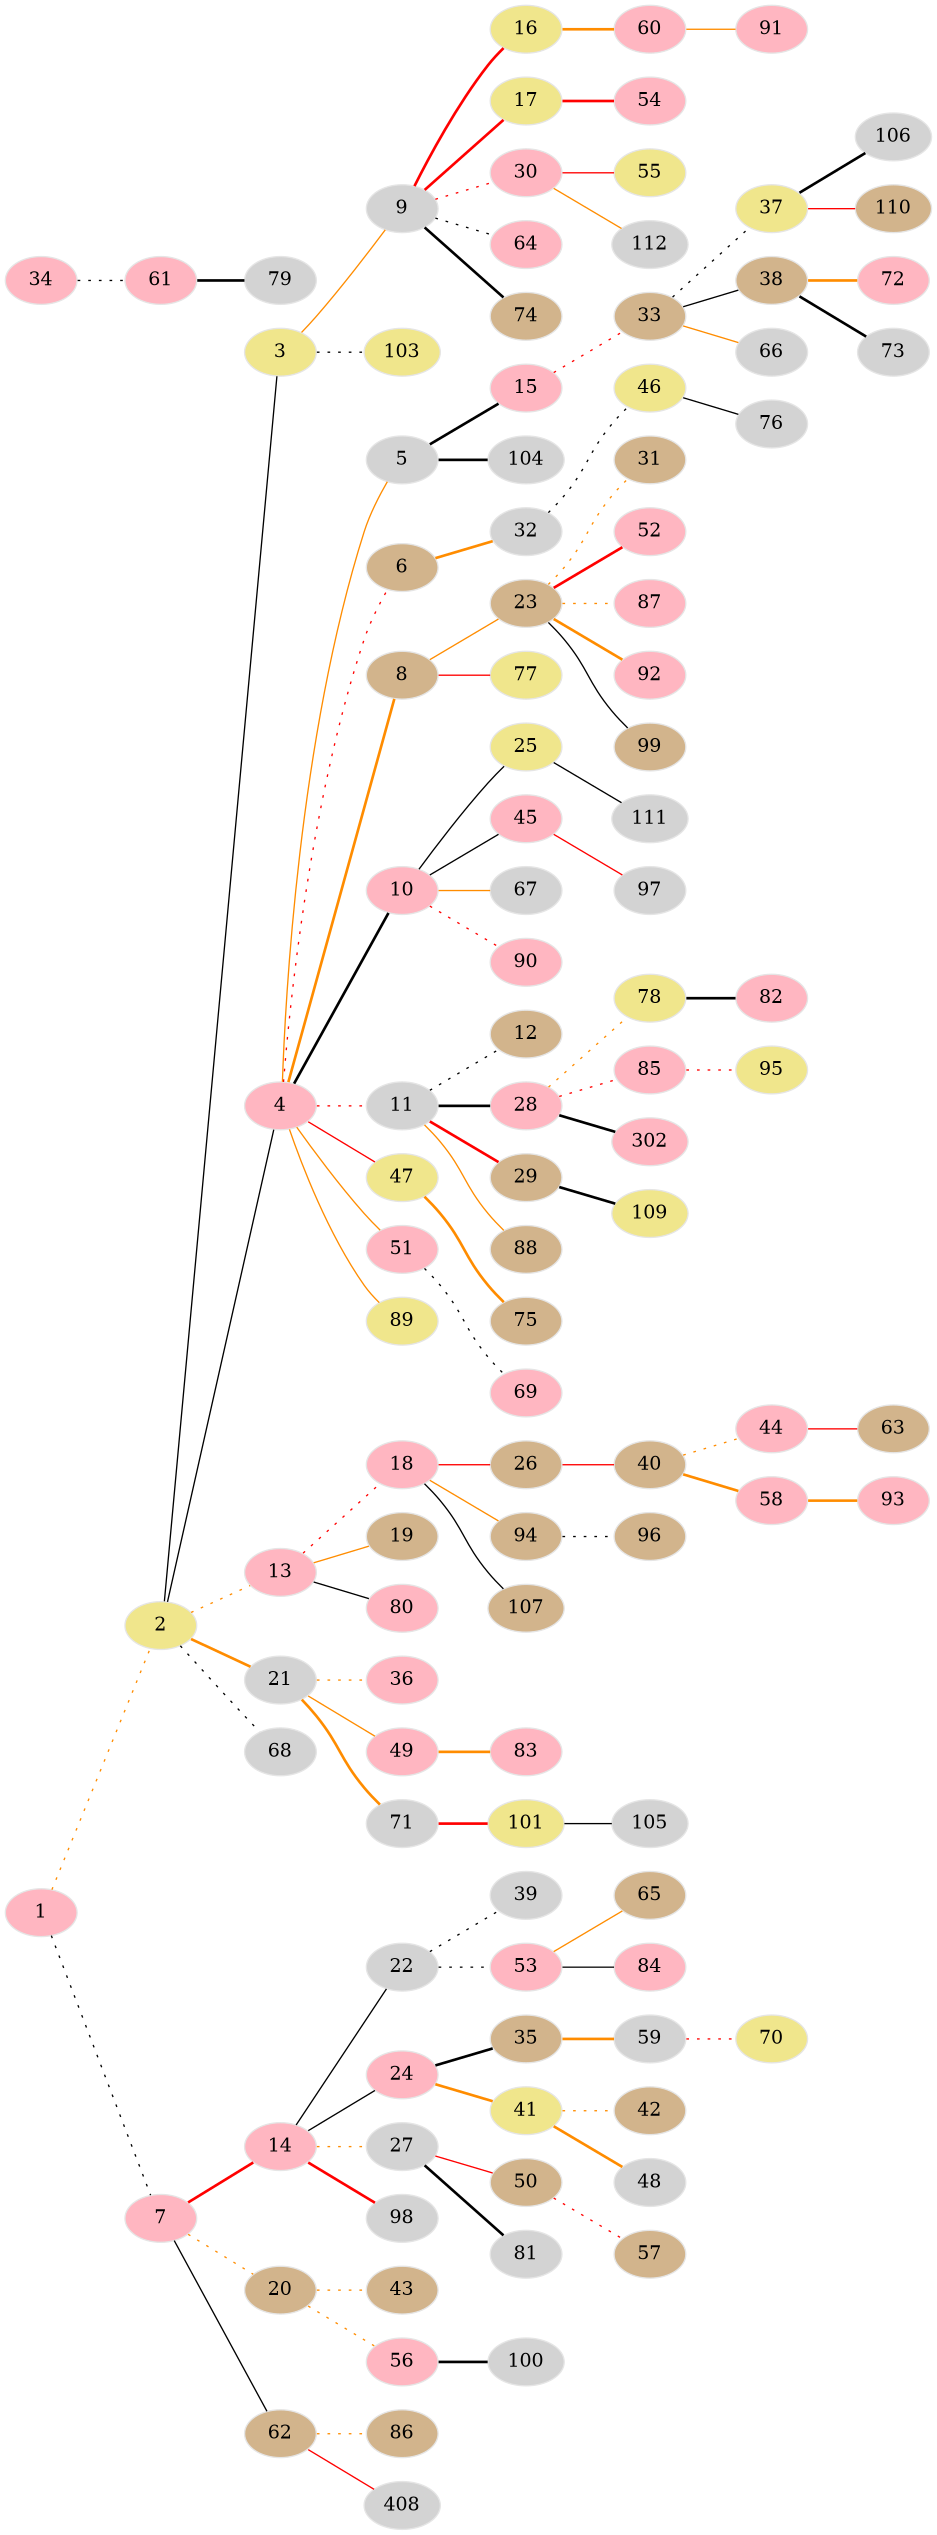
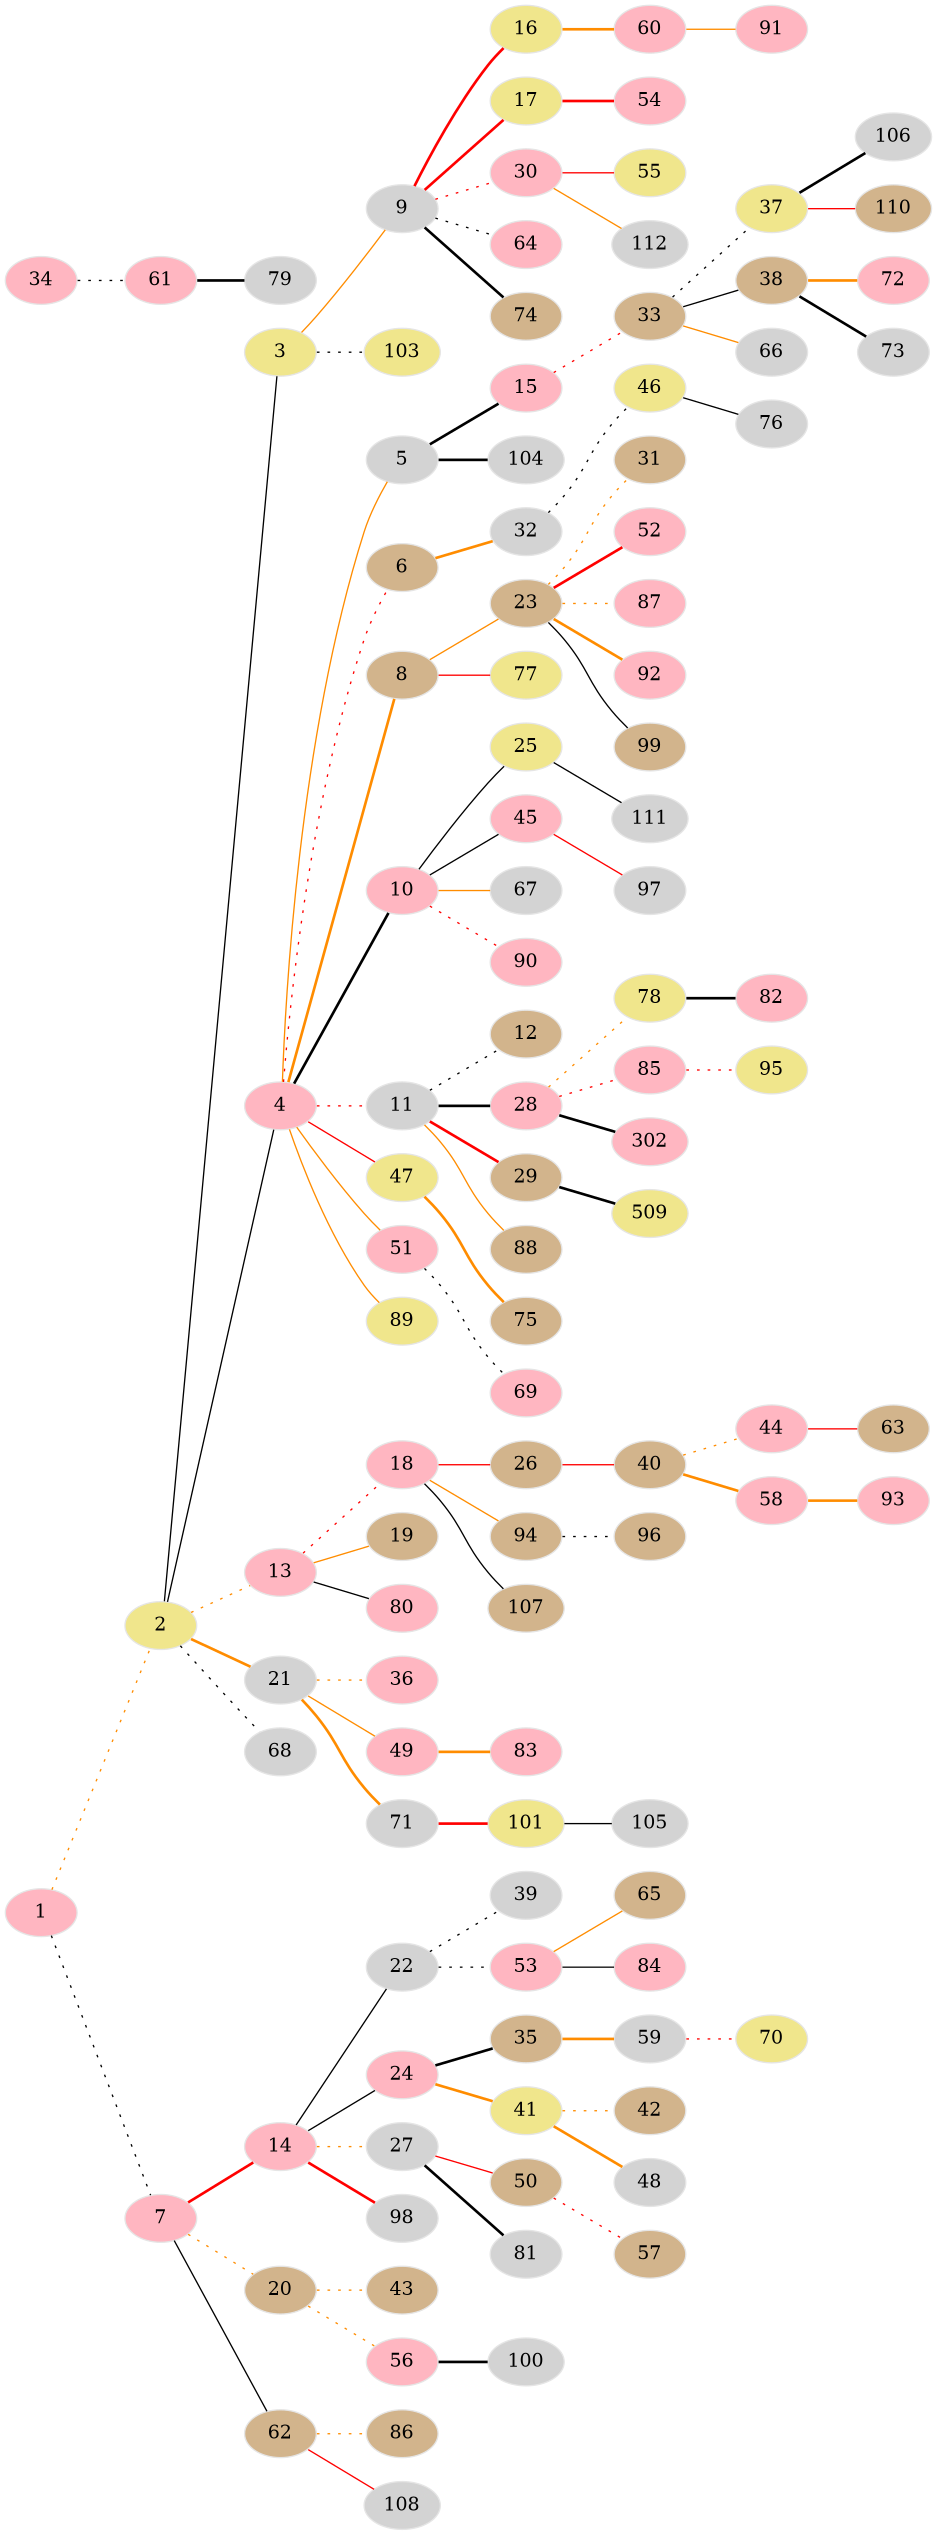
node "109": label "109" -> "509"
node "408": label "408" -> "108"
